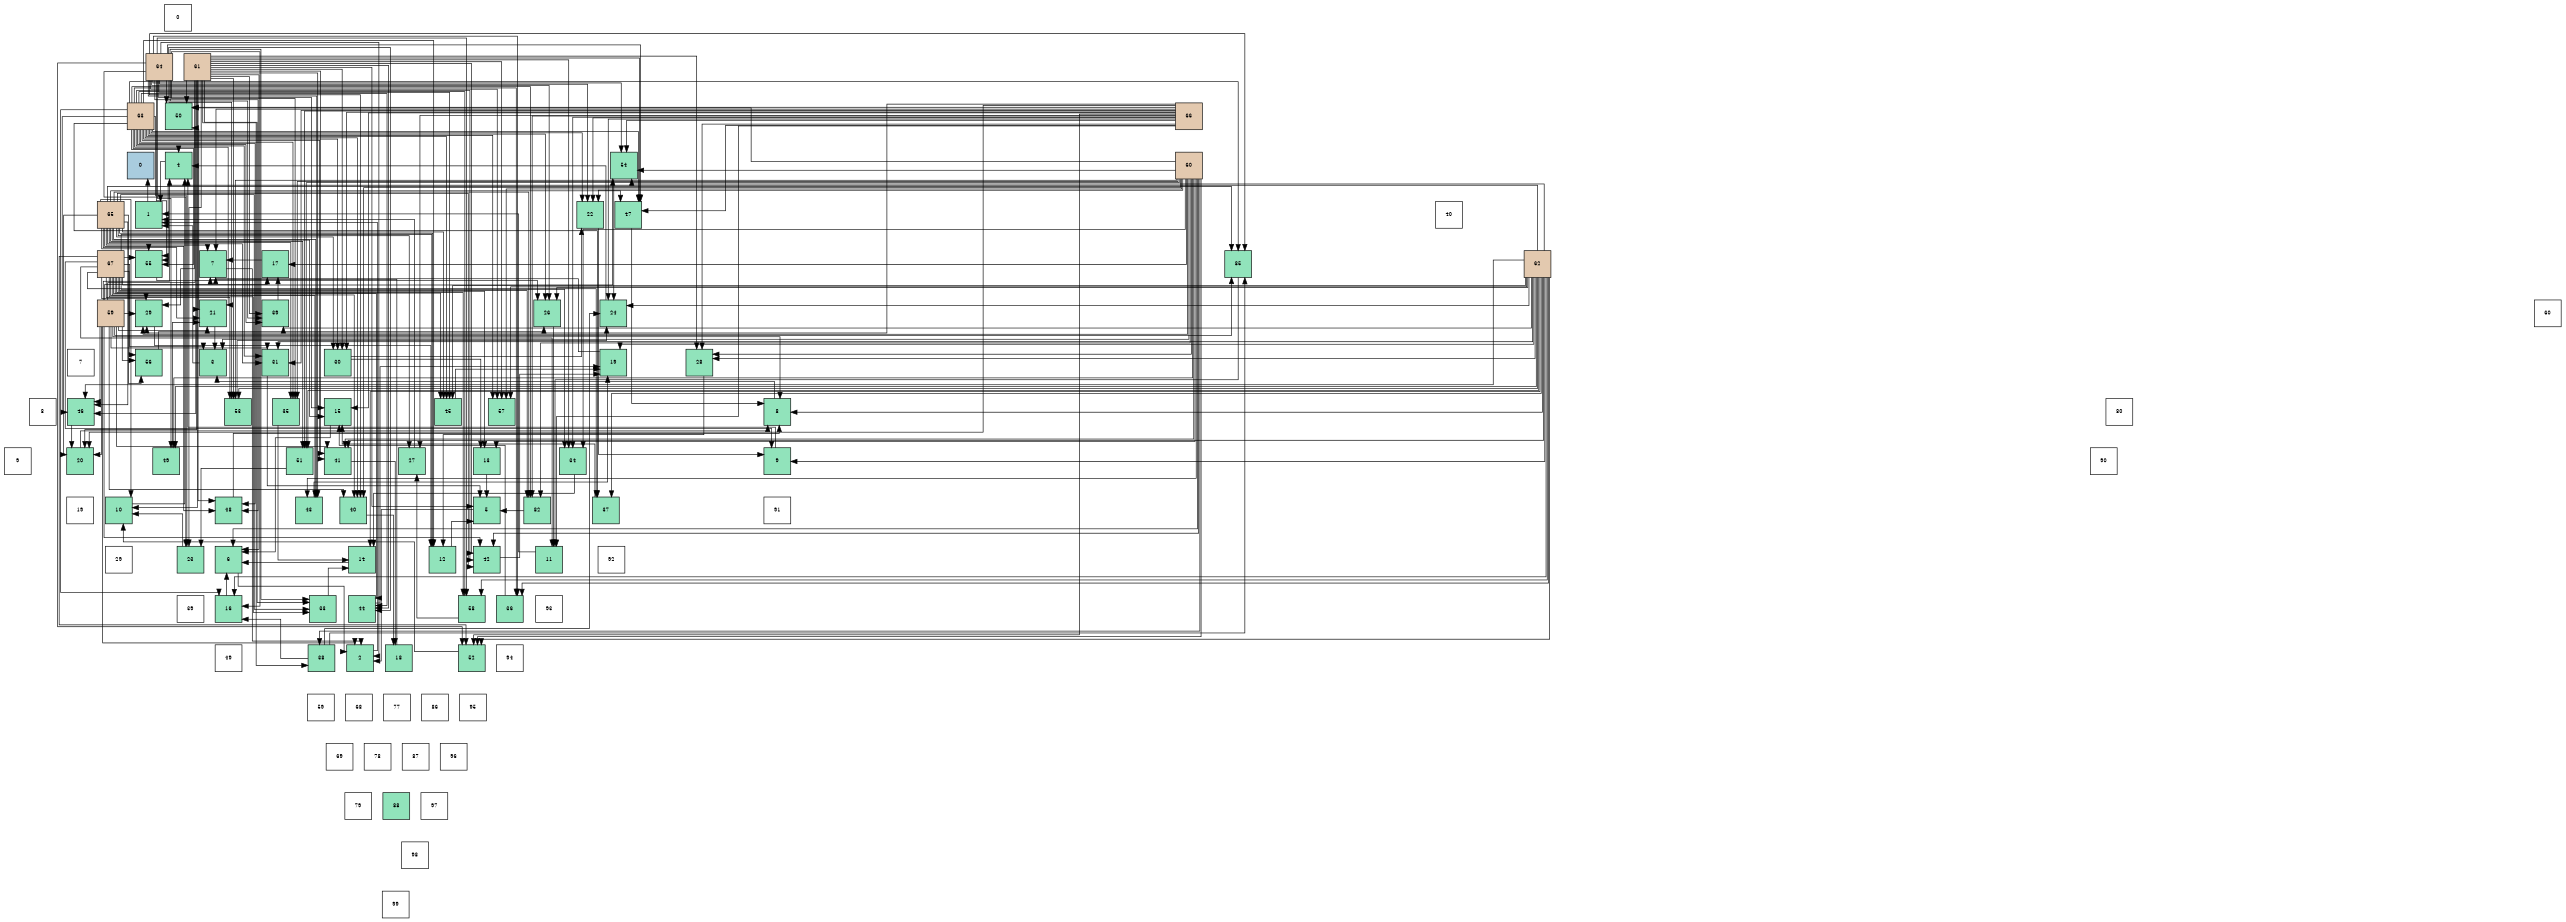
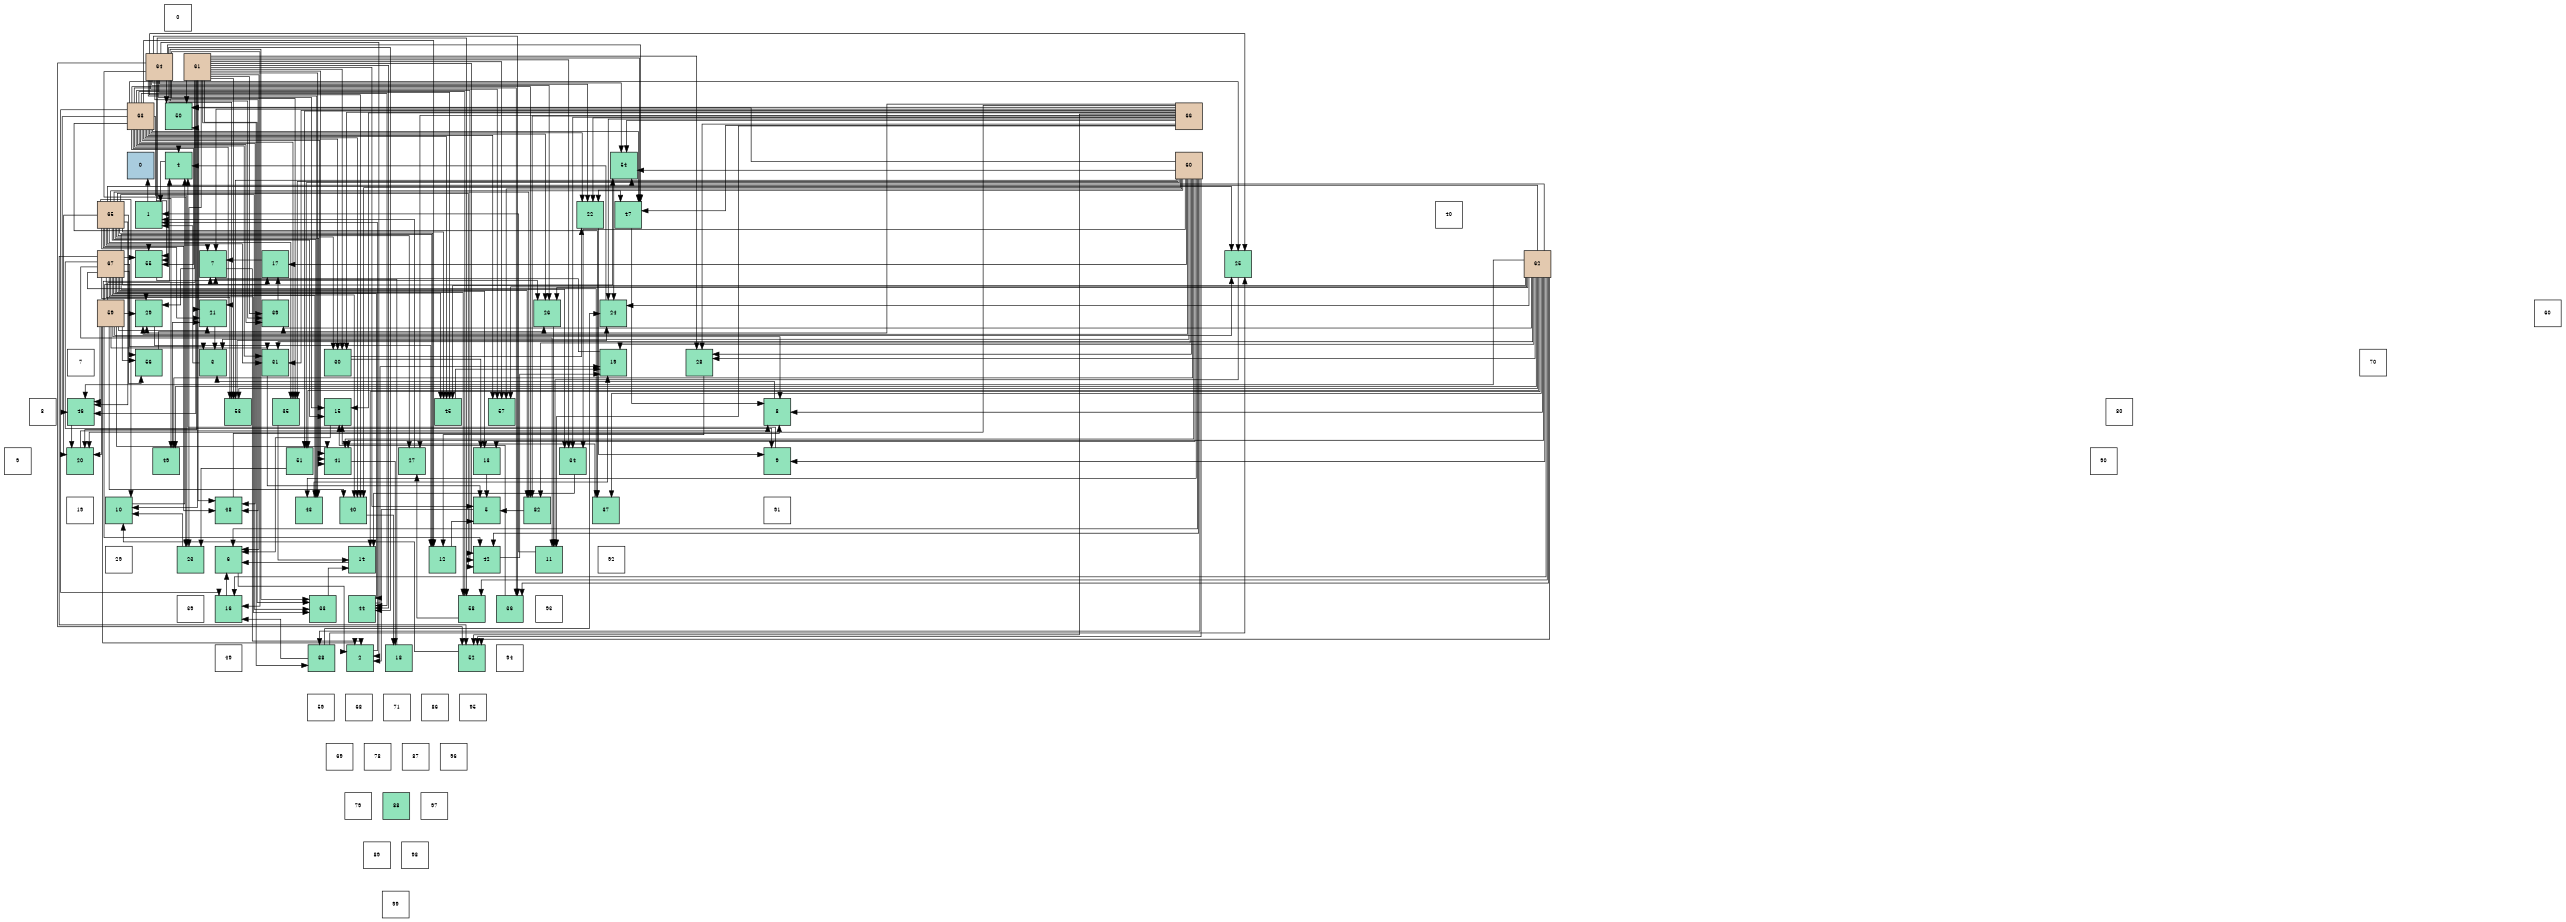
edge "65" -> "51": now "65" -> "41"
node "85": label "85" -> "25"
node "70": added
node "77": label "77" -> "71"
node "89": added
